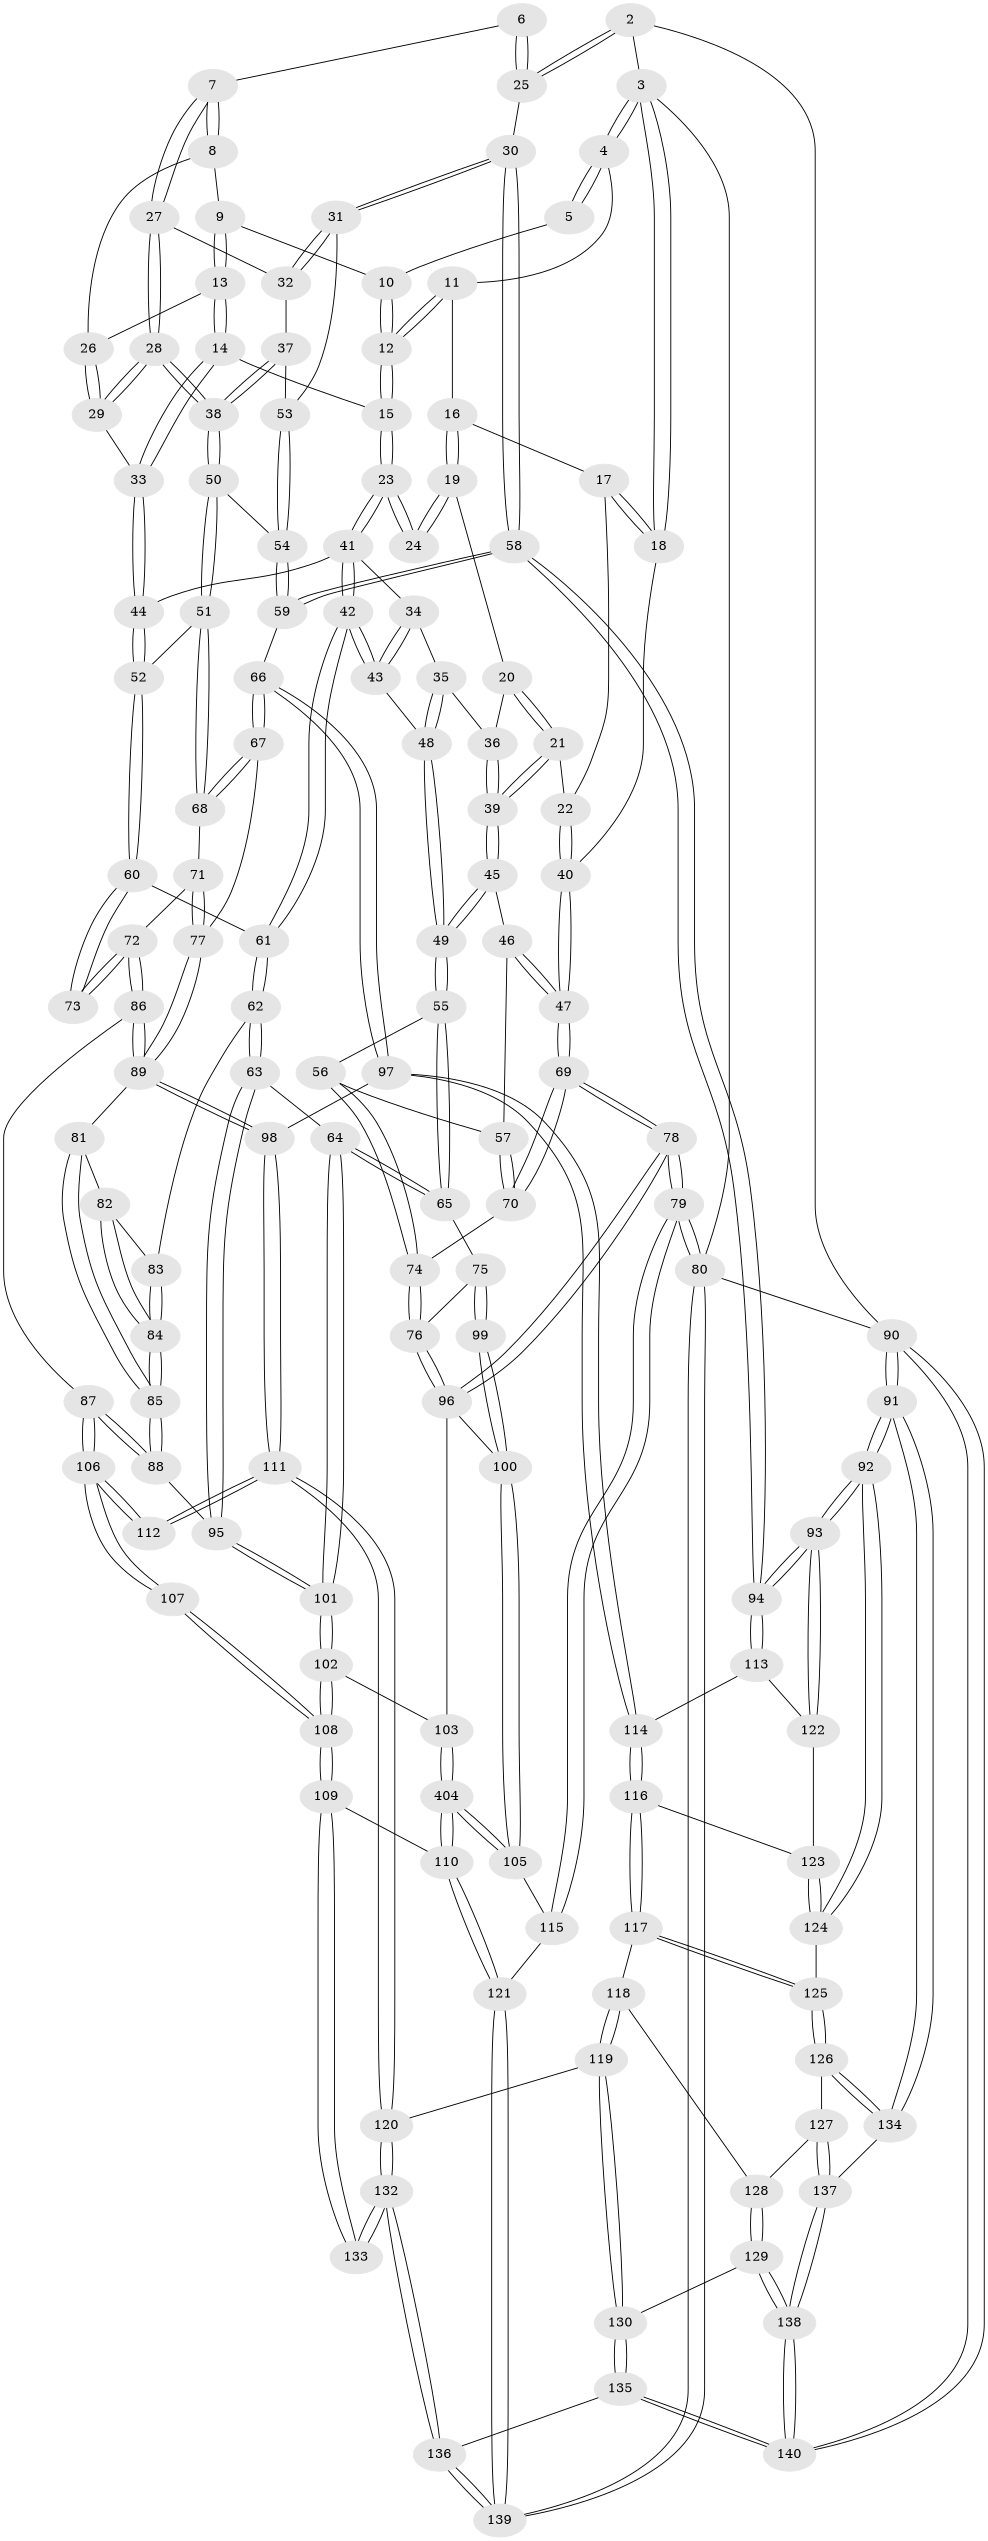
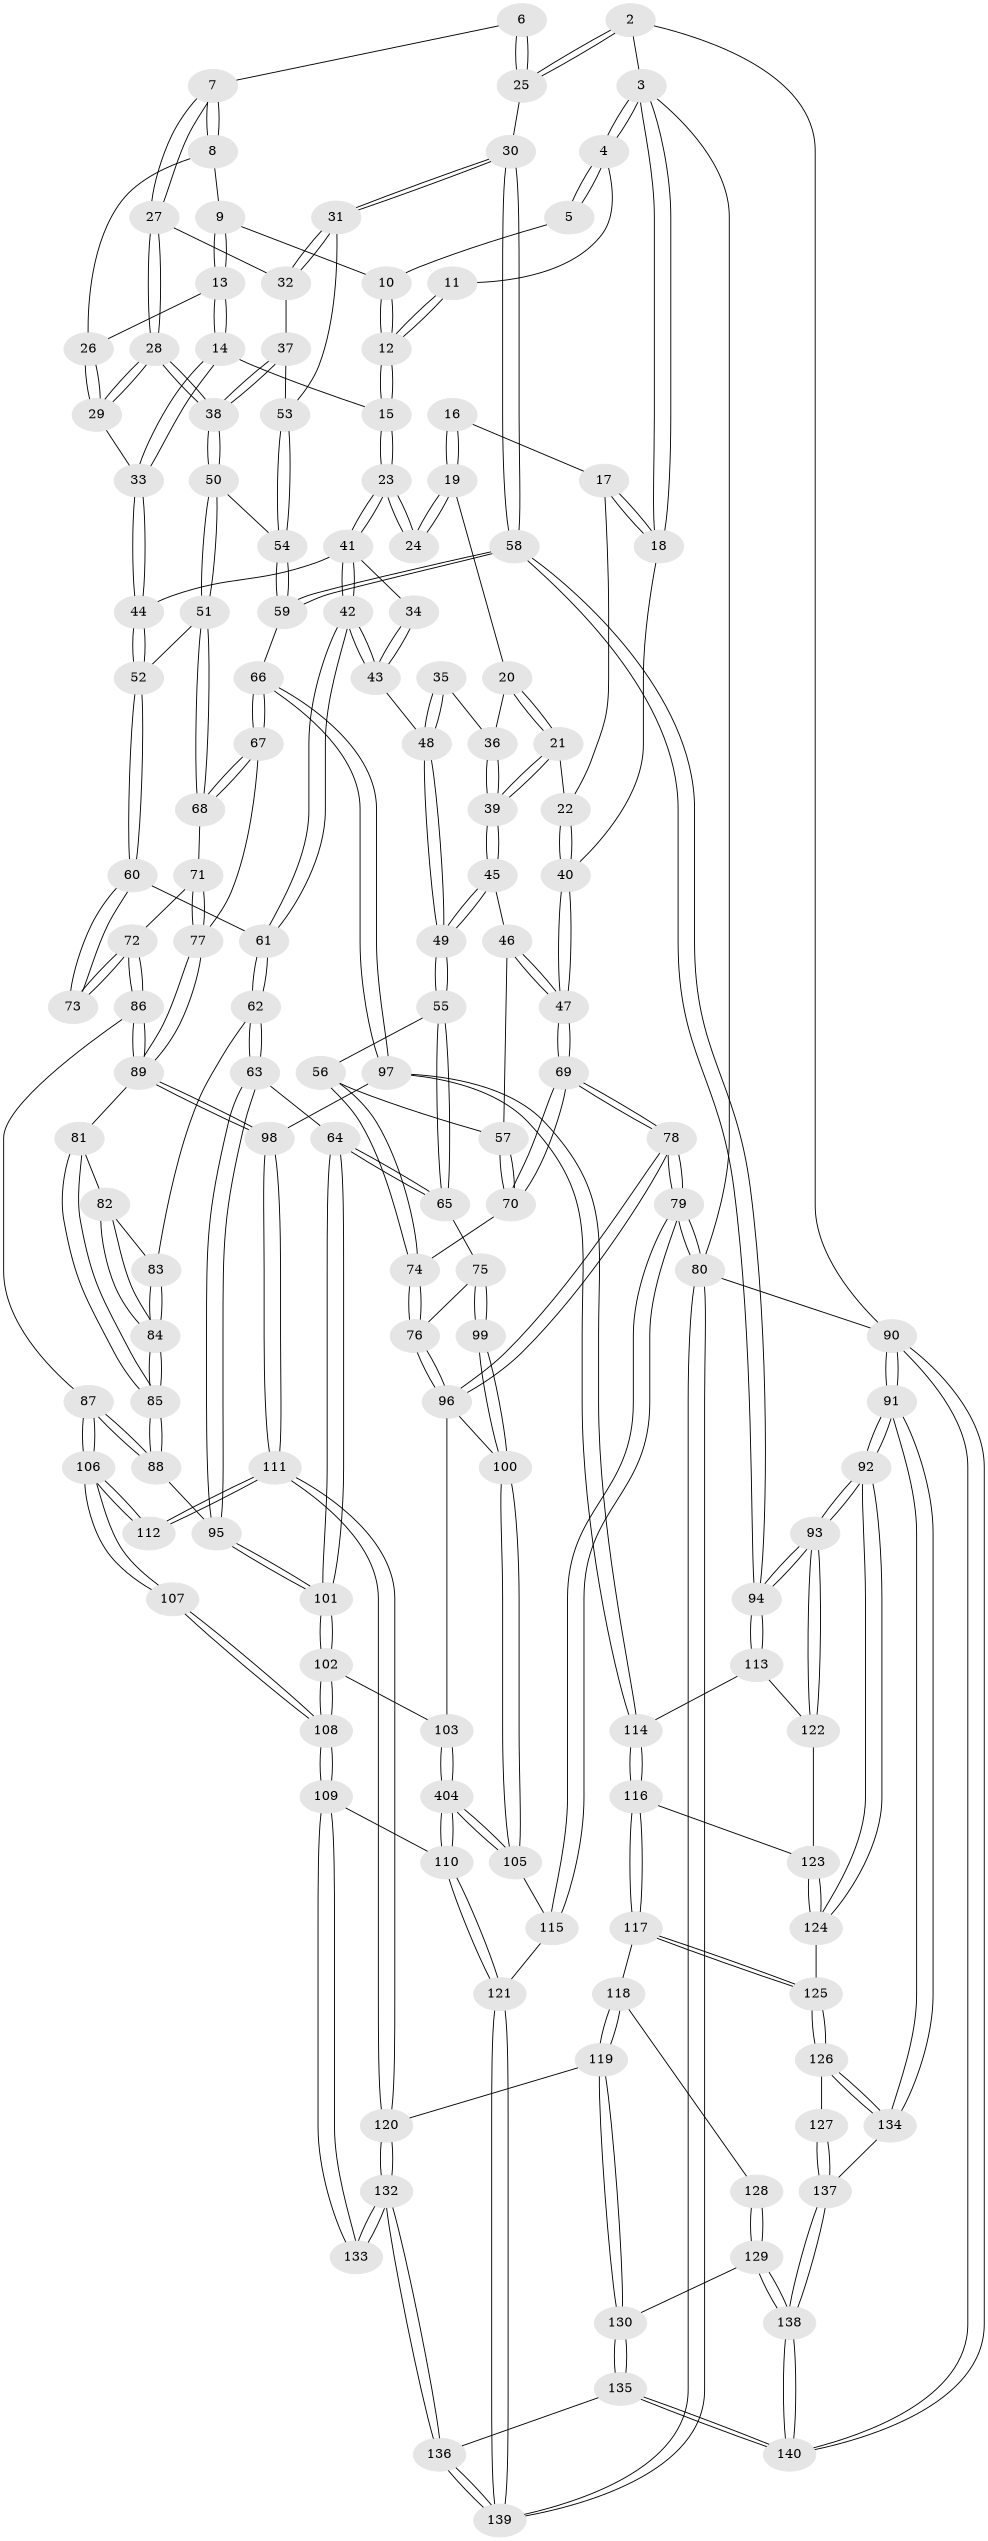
edge "11" -- "16": removed
edge "34" -- "35": removed
edge "127" -- "128": removed
